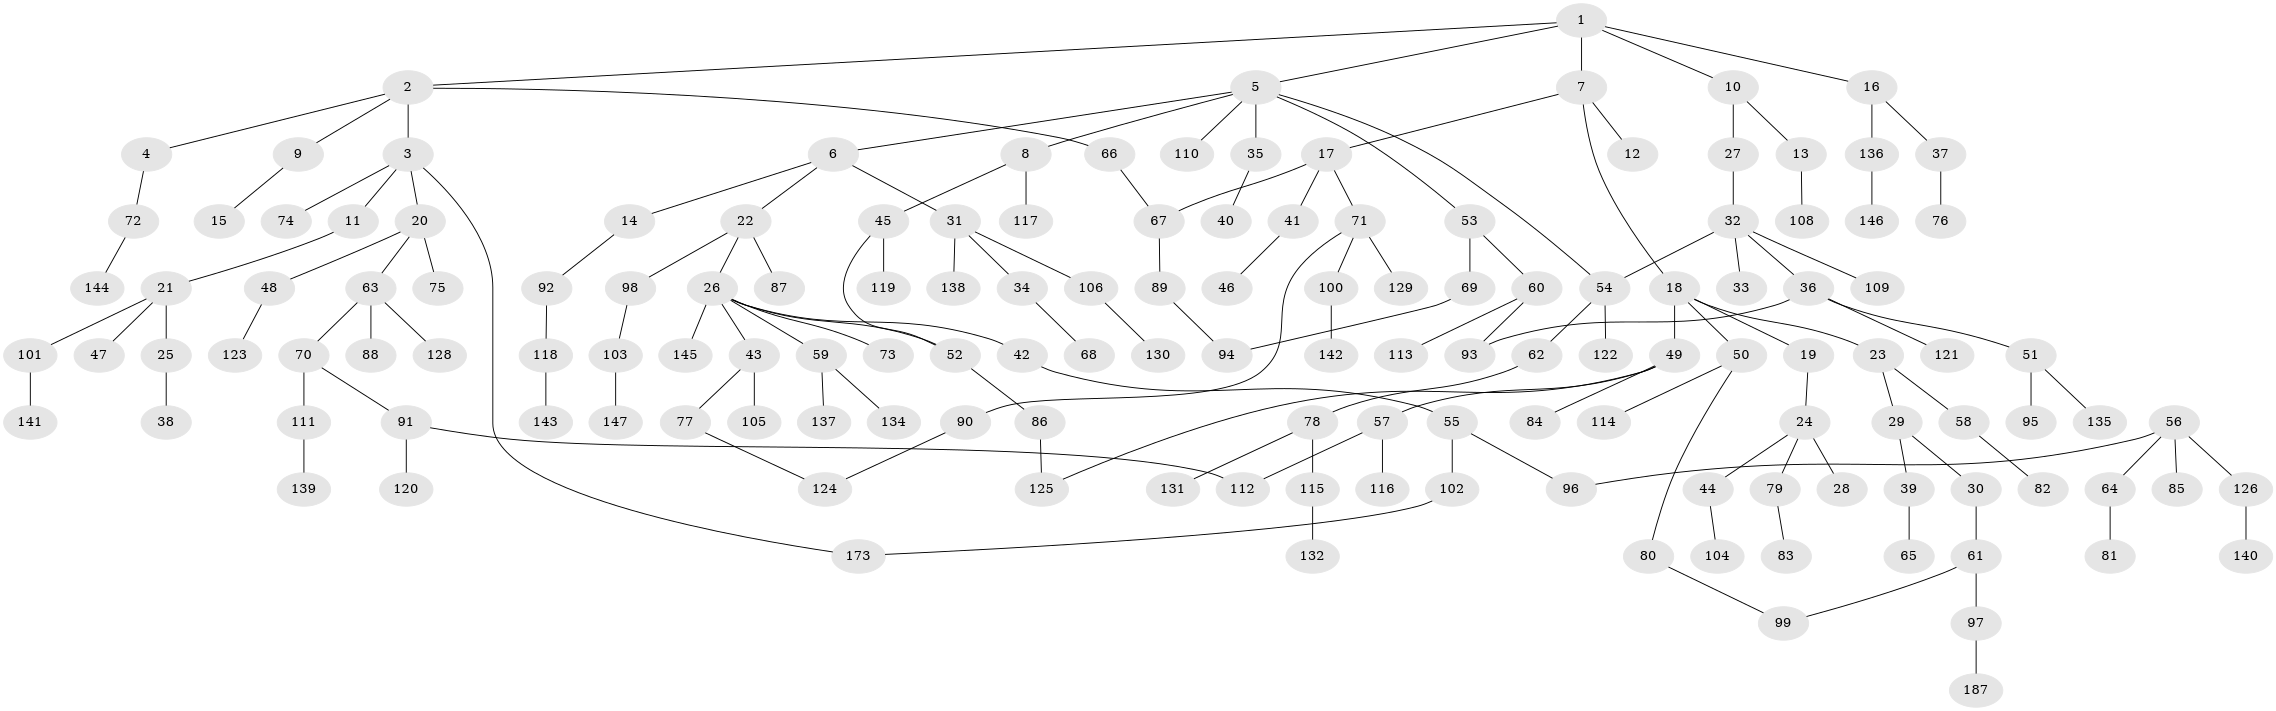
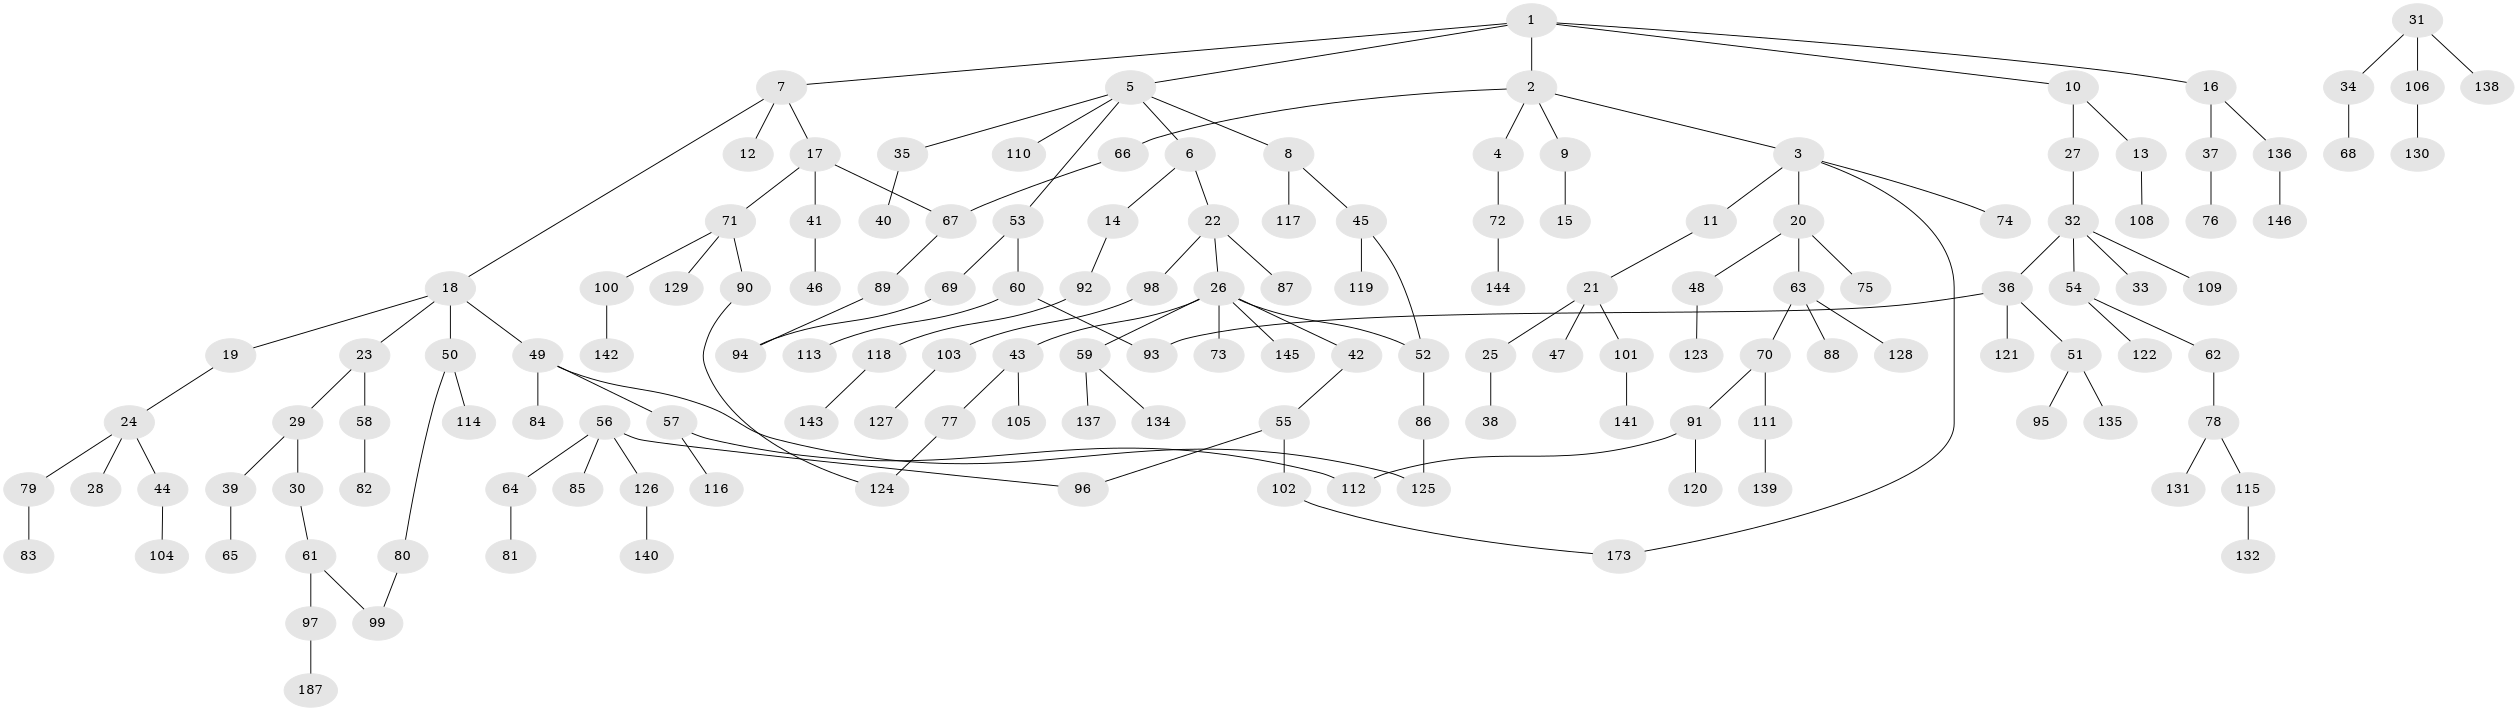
edge "5" -- "54": removed
edge "6" -- "31": removed
node "147": label "147" -> "127"
